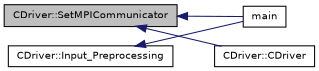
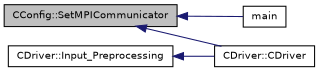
node "CDriver::SetMPICommunicator": label "CDriver::SetMPICommunicator" -> "CConfig::SetMPICommunicator"
edge "main" -> "CDriver::Input_Preprocessing": now "CDriver::CDriver" -> "CDriver::Input_Preprocessing"
